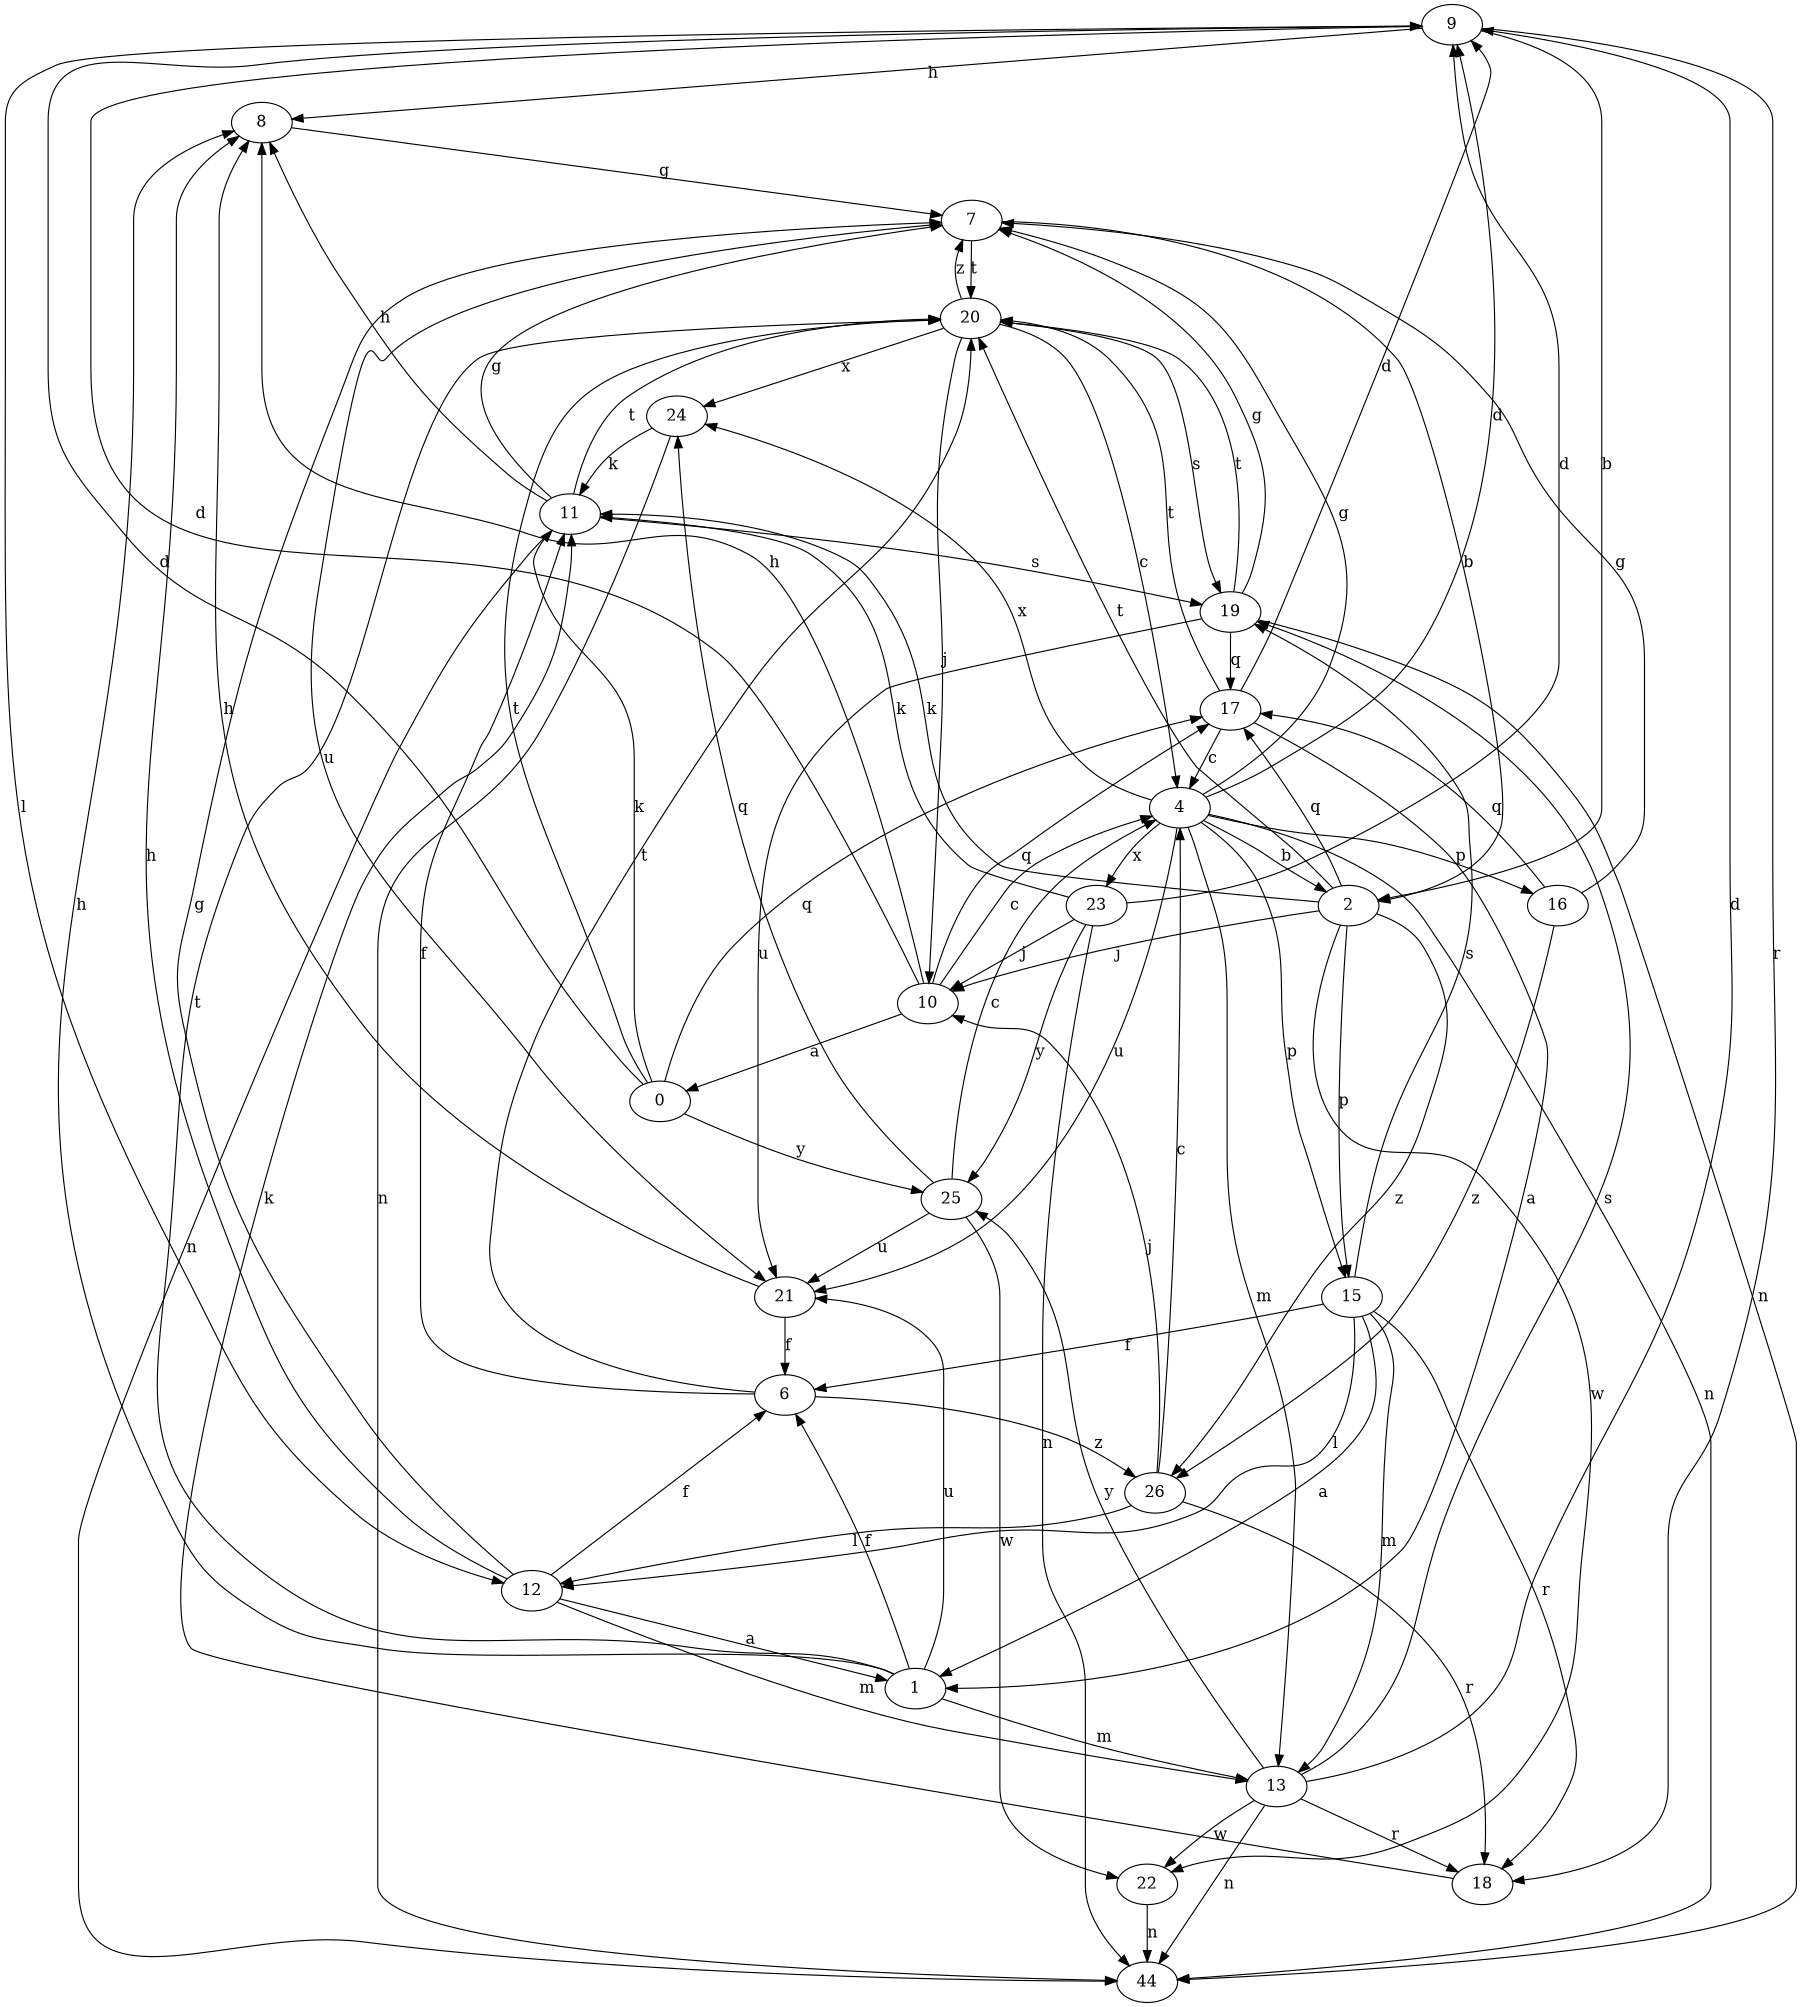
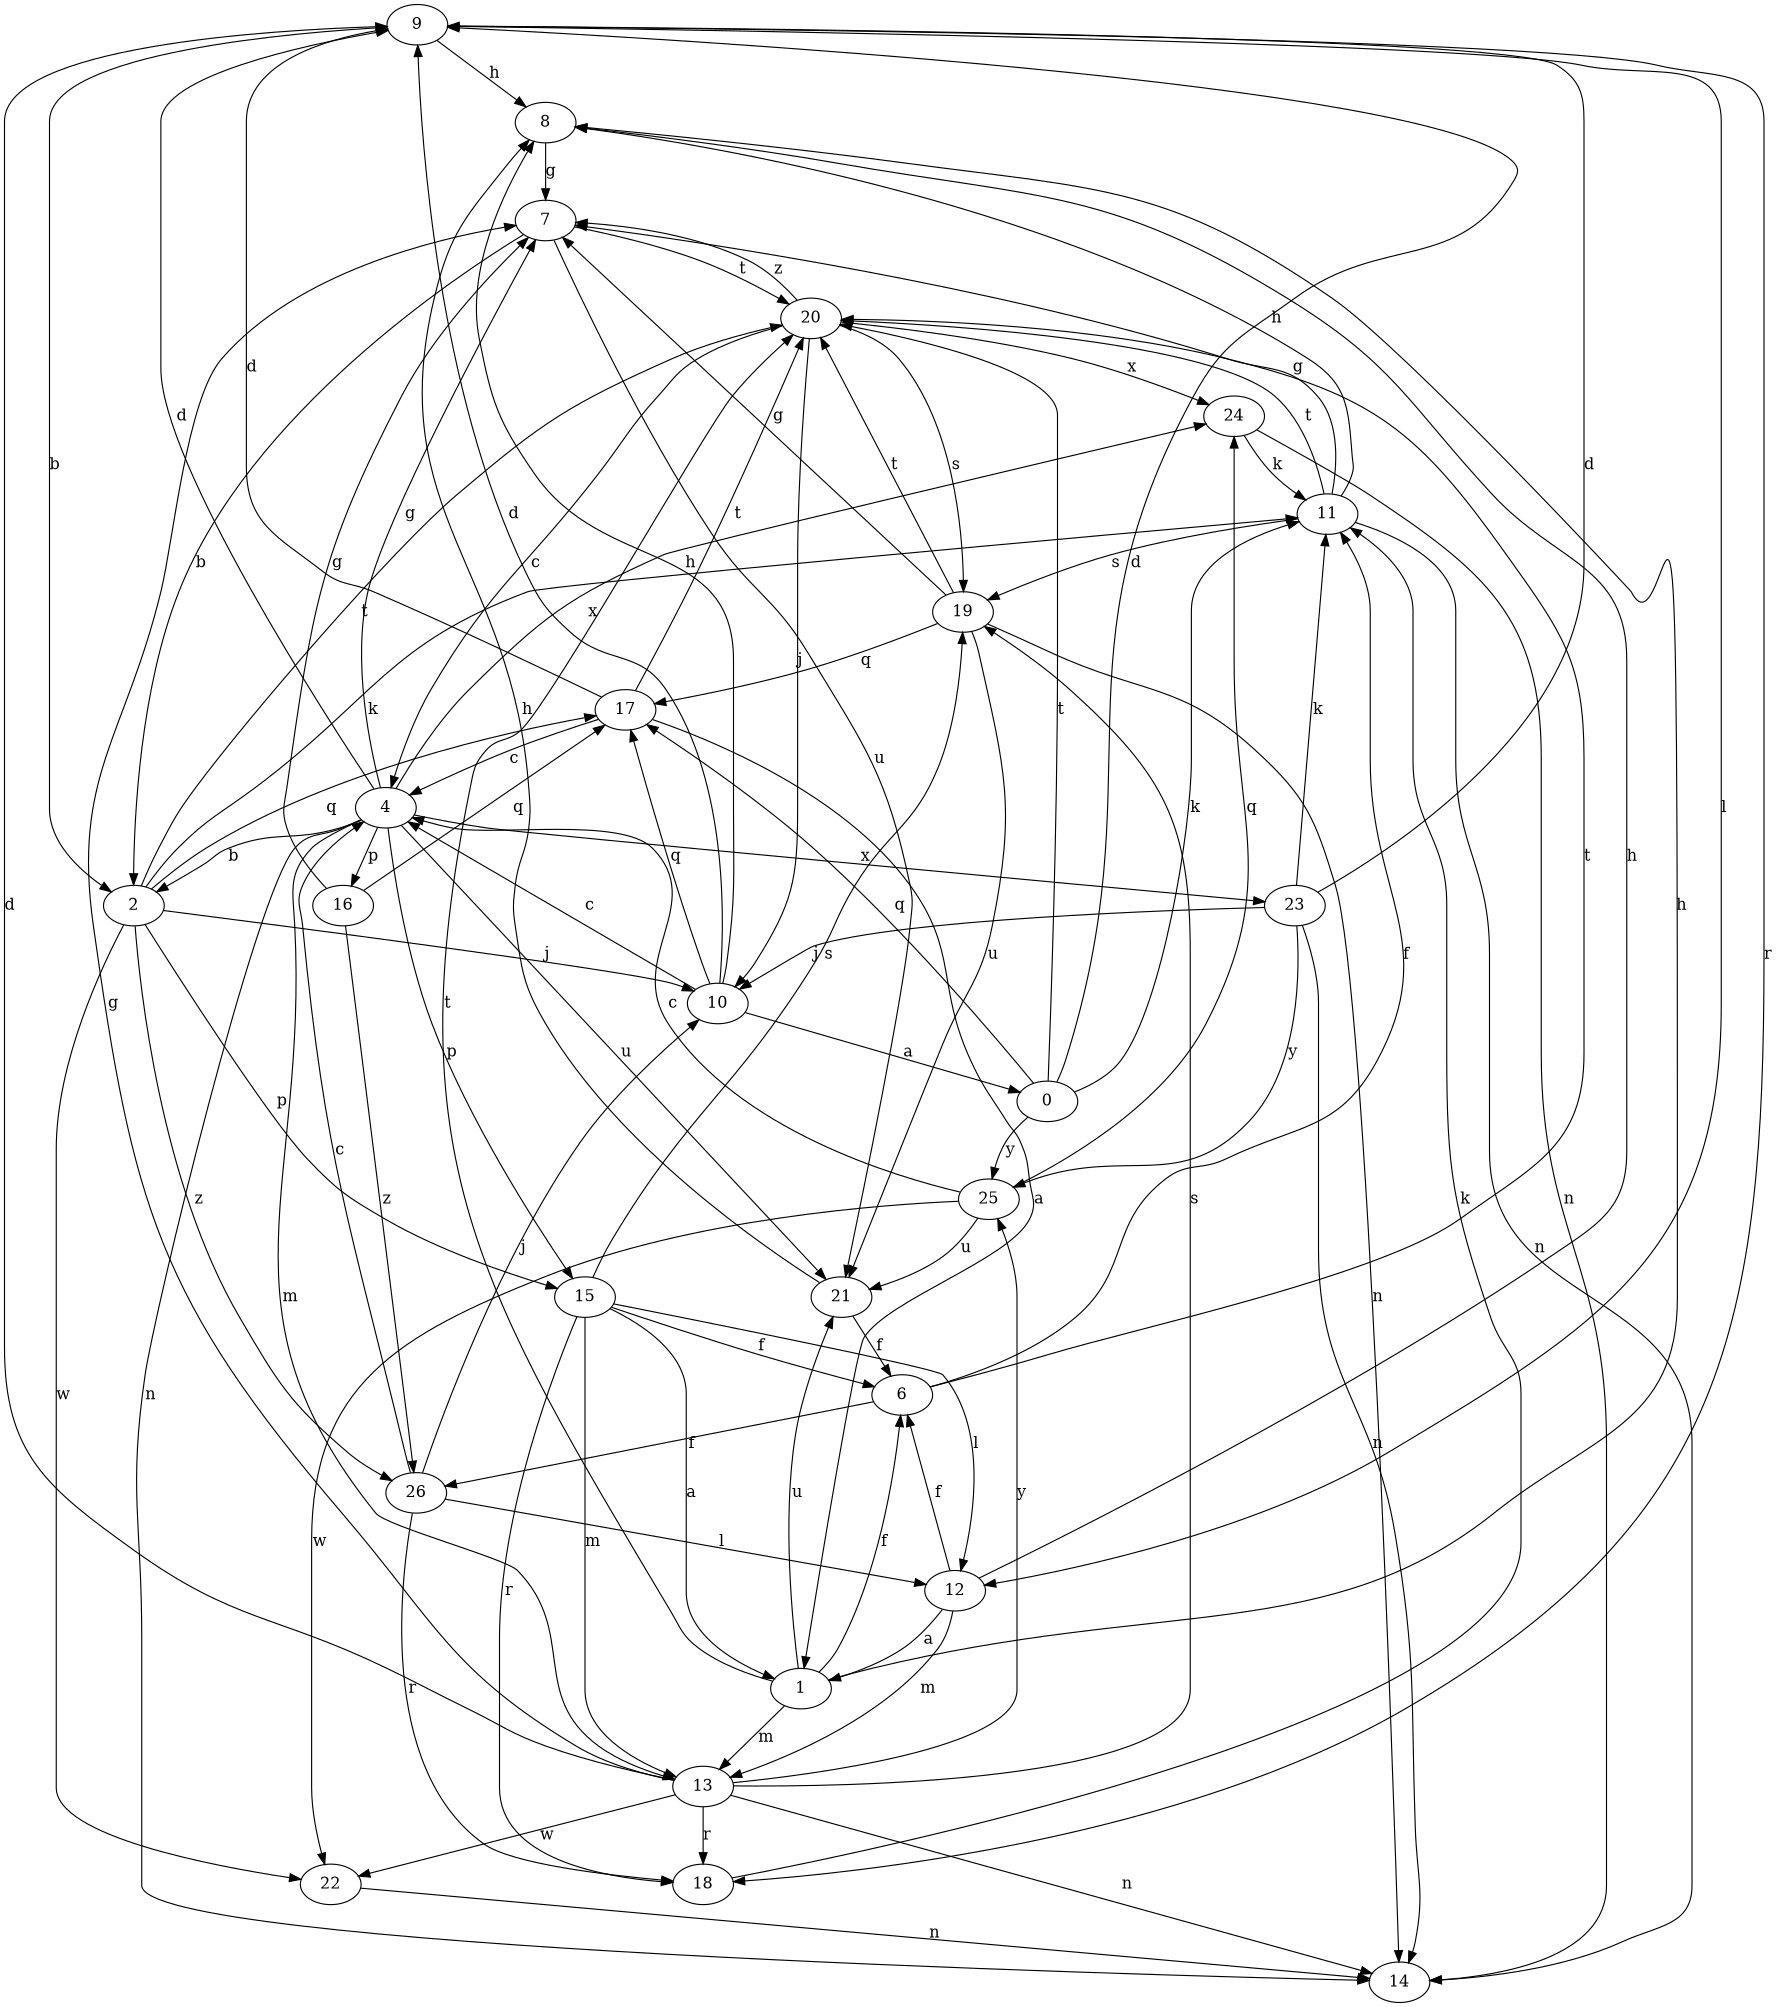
edge "12" -> "7": now "13" -> "7"
edge "6" -> "26": label "z" -> "f"
node "44": label "44" -> "14"
